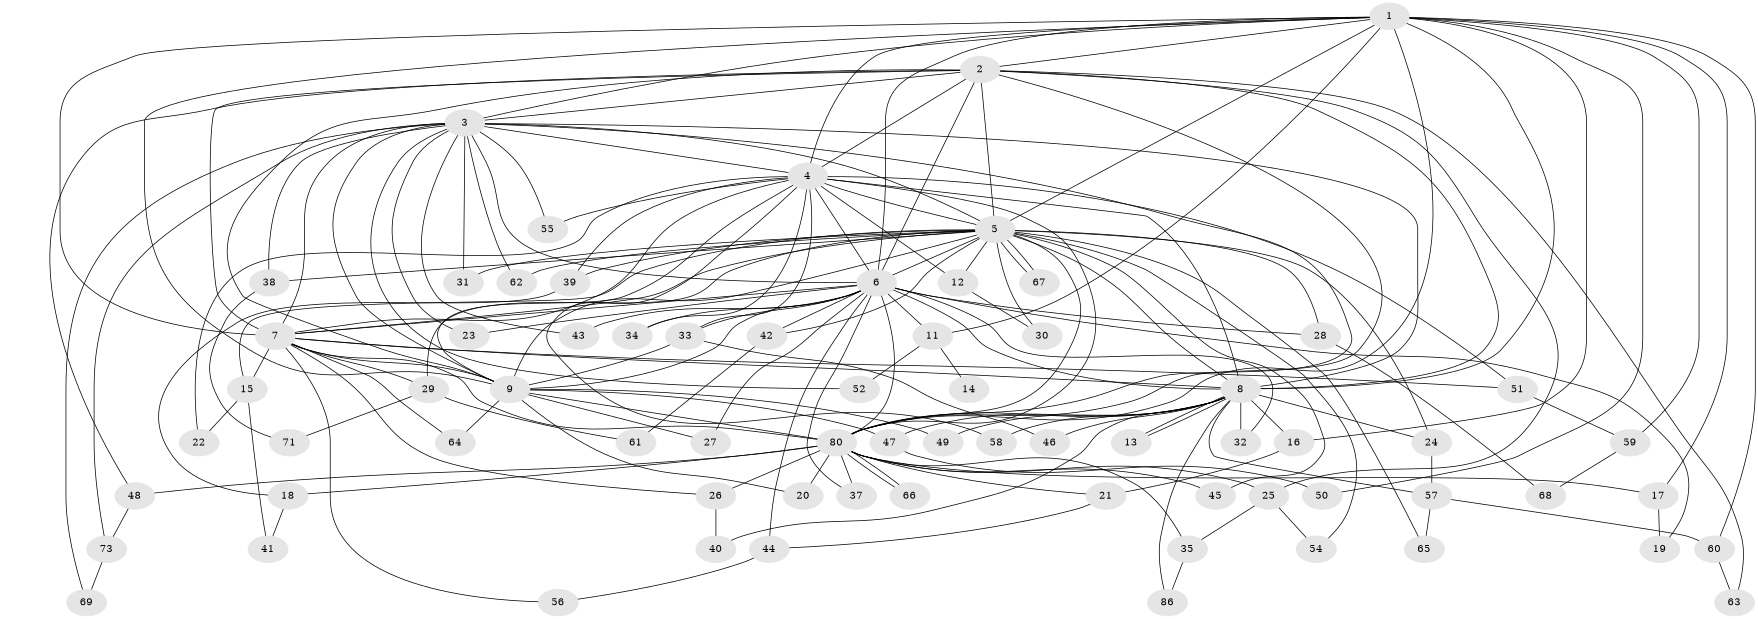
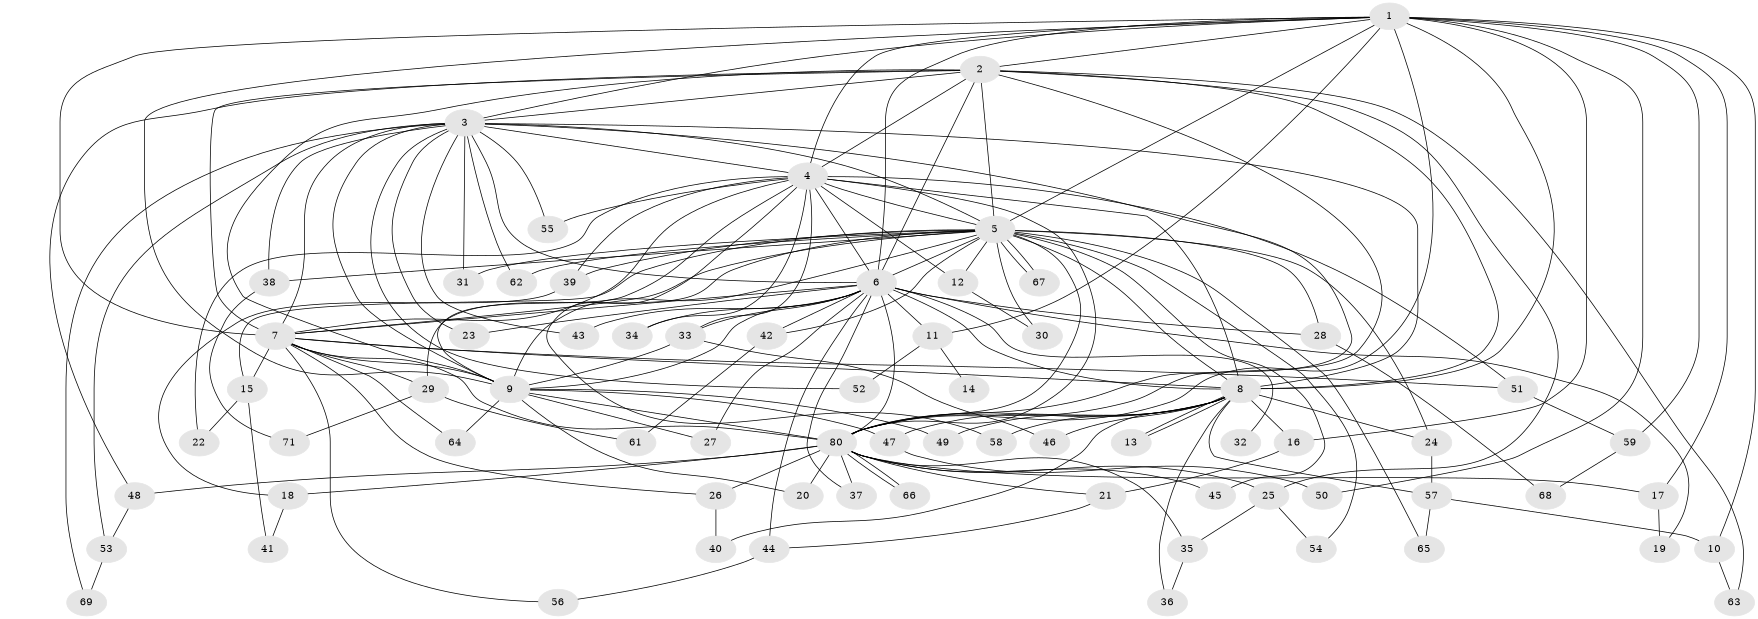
edge "8" -- "32": removed
node "73": label "73" -> "53"
node "60": label "60" -> "10"
node "86": label "86" -> "36"
